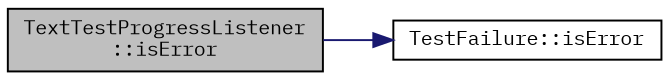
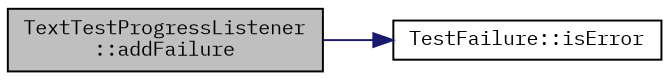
node "TextTestProgressListener ::isError": label "TextTestProgressListener ::isError" -> "TextTestProgressListener ::addFailure"
